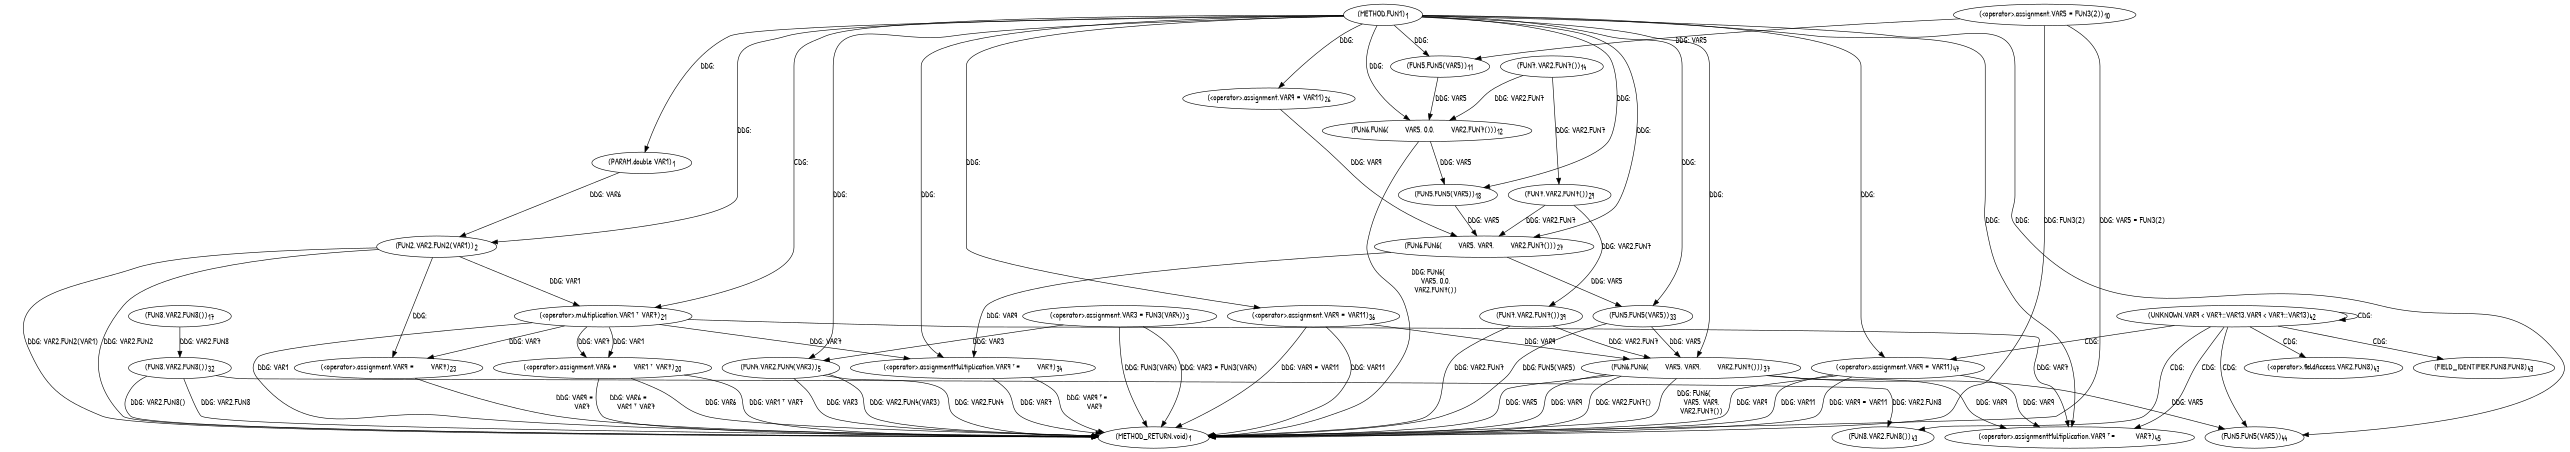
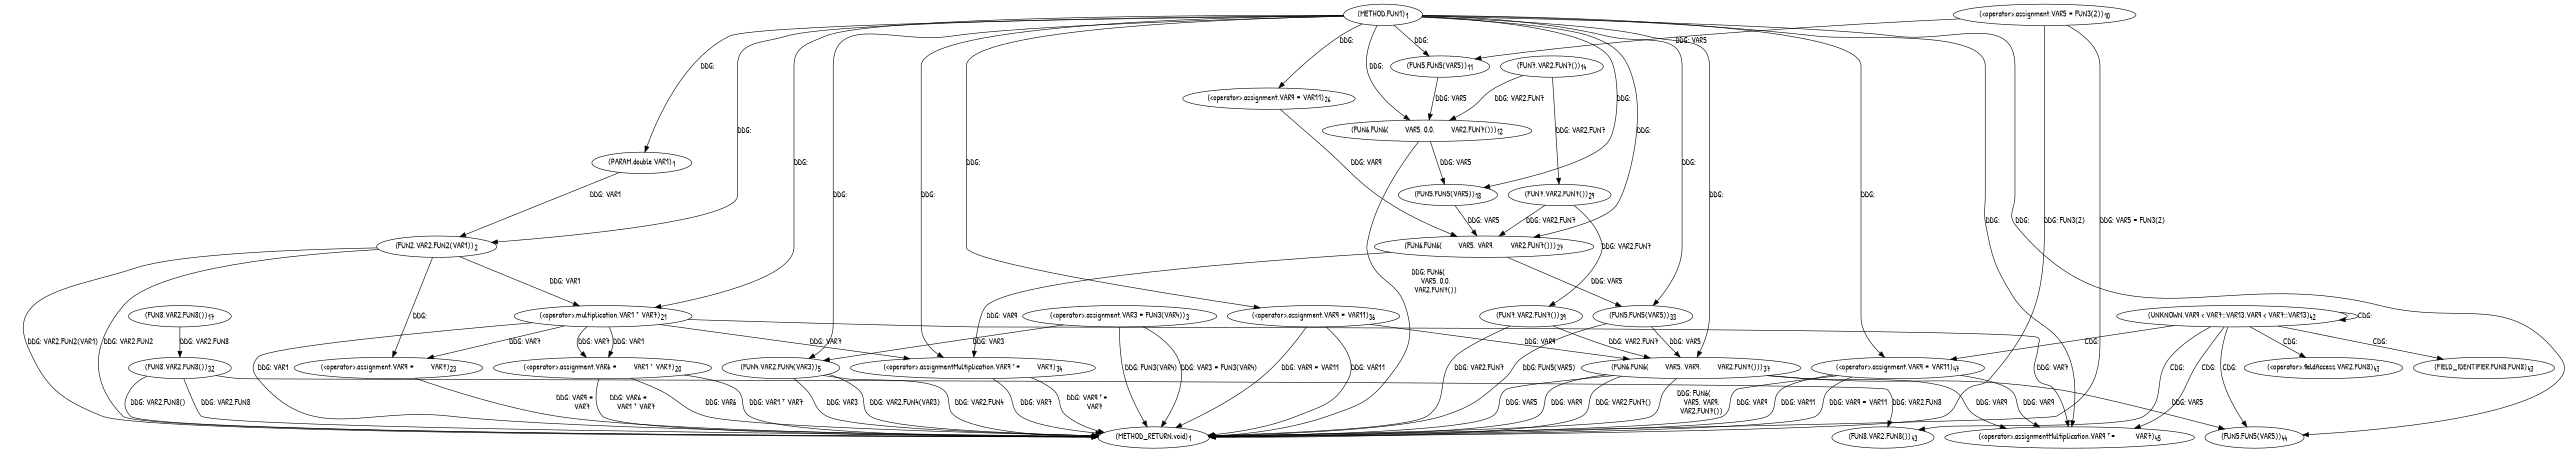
edge "(METHOD,FUN1)" -> "(<operator>.multiplication,VAR1 * VAR7)": label "CDG: " -> "DDG: "
edge "(PARAM,double VAR1)" -> "(FUN2,VAR2.FUN2(VAR1))": label "DDG: VAR6" -> "DDG: VAR1"
